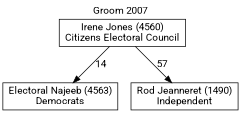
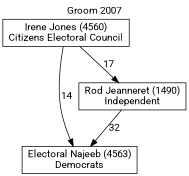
edge "Irene Jones (4560) Citizens Electoral Council" -> "Rod Jeanneret (1490) Independent": label "57" -> "17"
edge "Rod Jeanneret (1490) Independent" -> "Electoral Najeeb (4563) Democrats": added, label "32"
